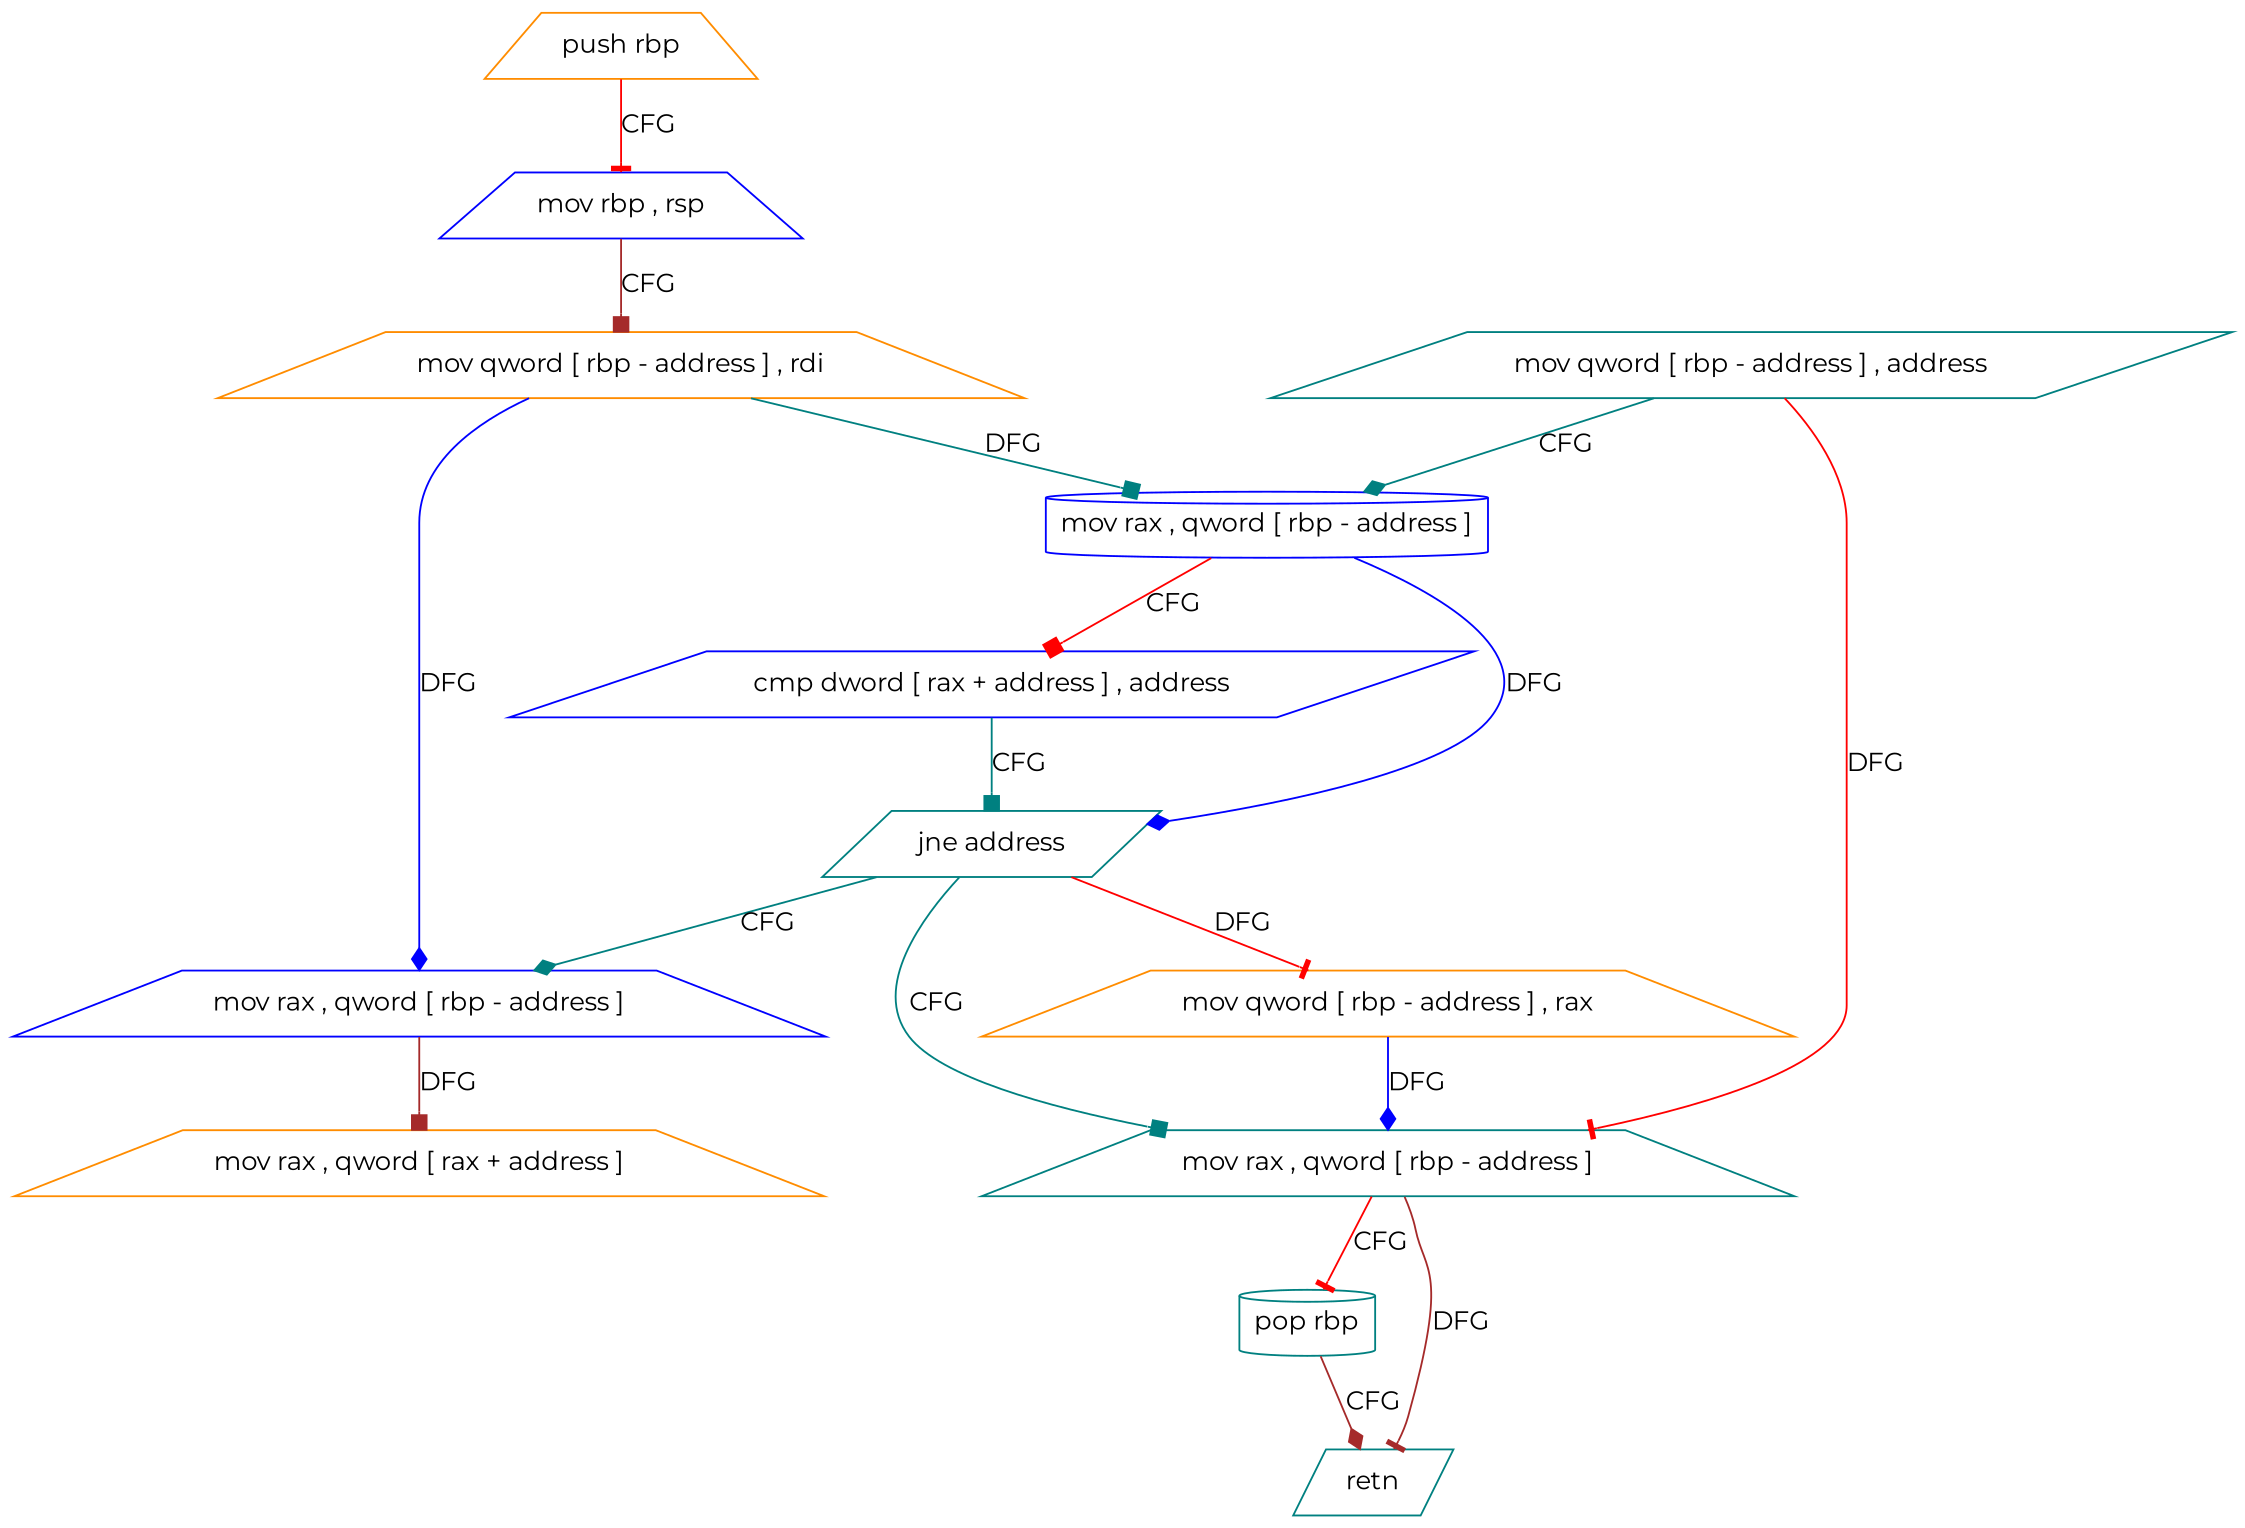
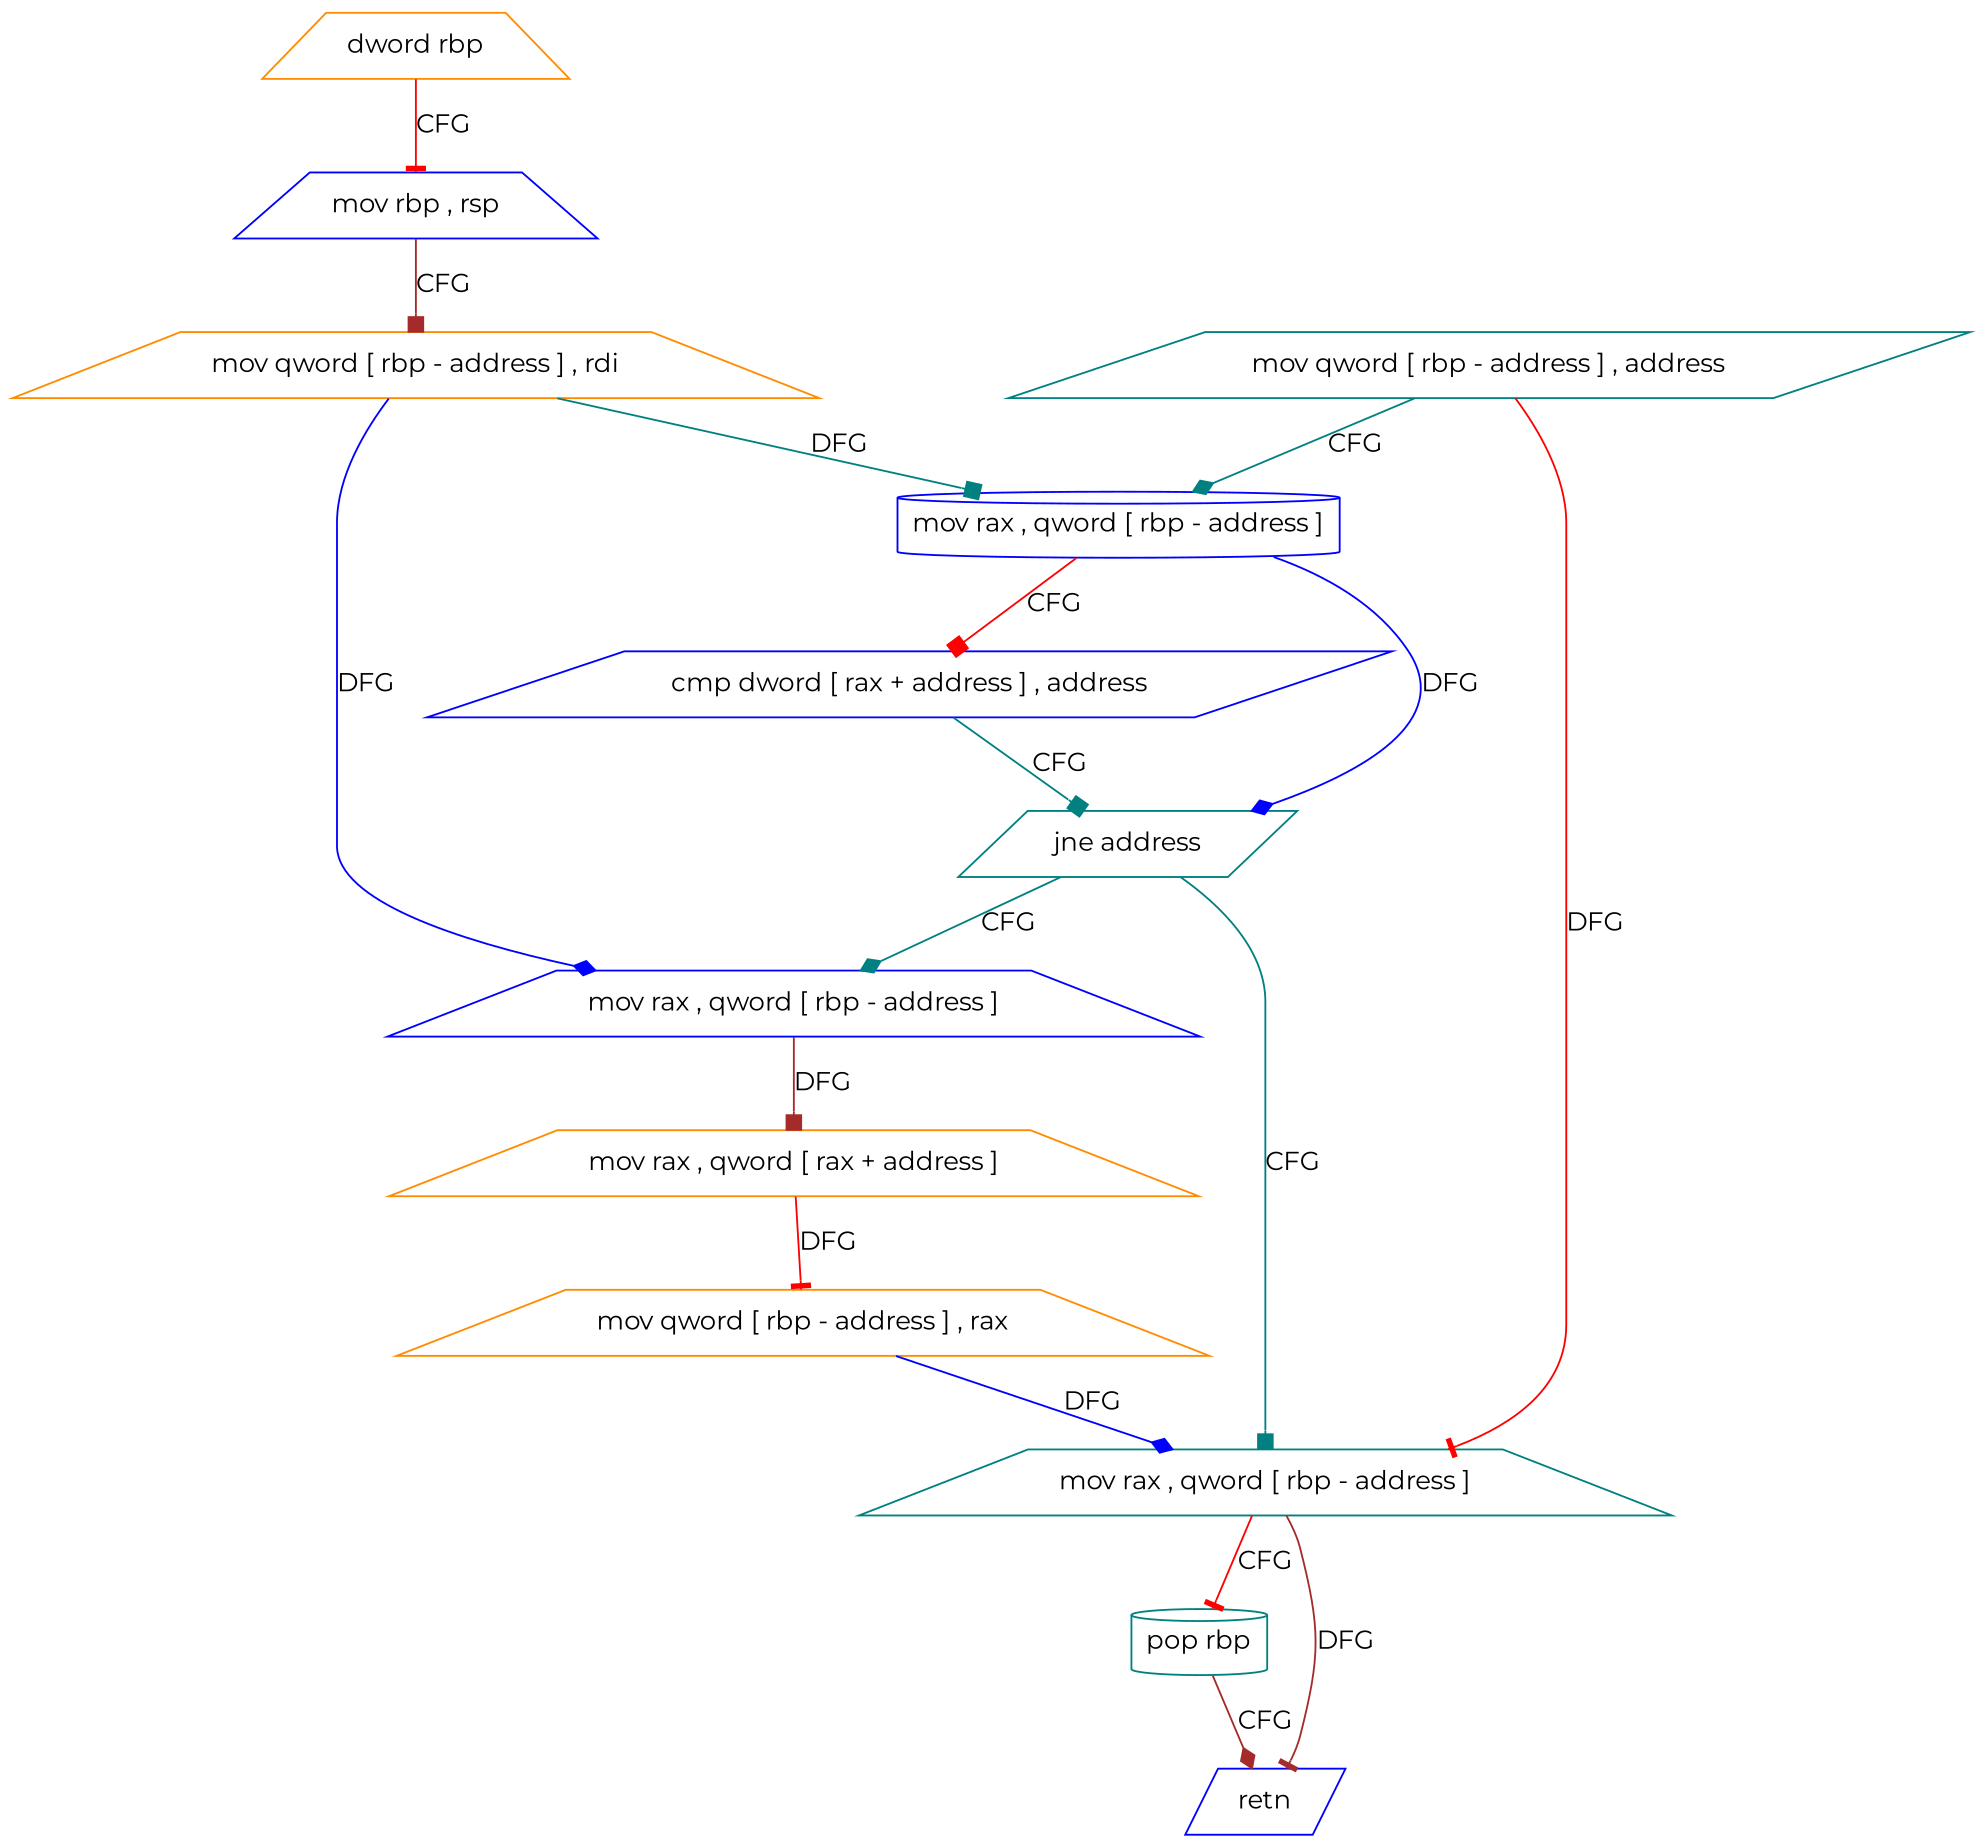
node "push rbp": label "push rbp" -> "dword rbp"
edge "jne address" -> "mov qword [ rbp - address ] , rax": now "mov rax , qword [ rax + address ]" -> "mov qword [ rbp - address ] , rax"
node "retn": color teal -> blue
